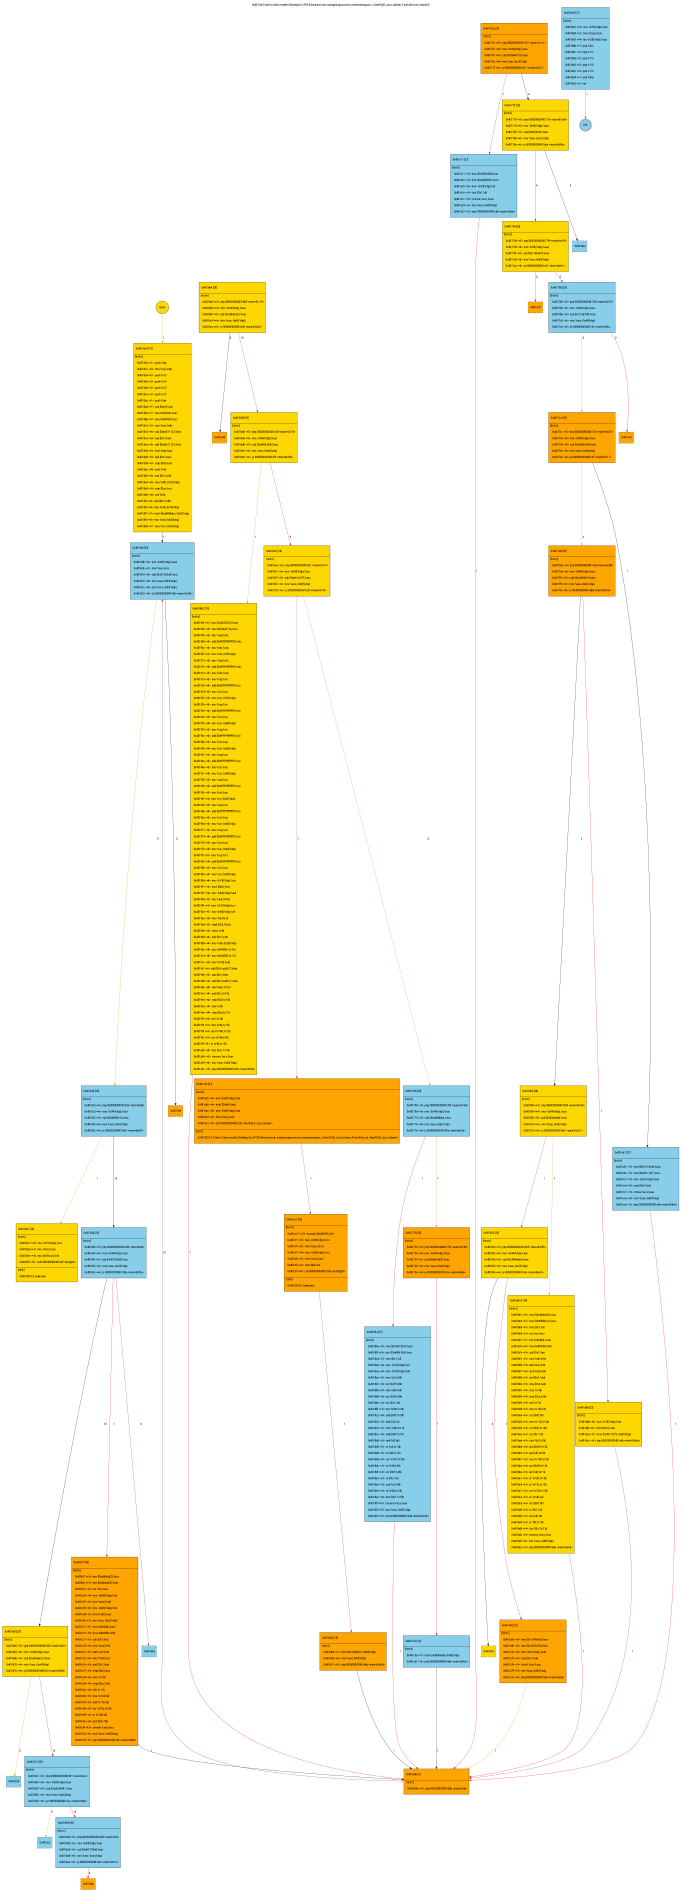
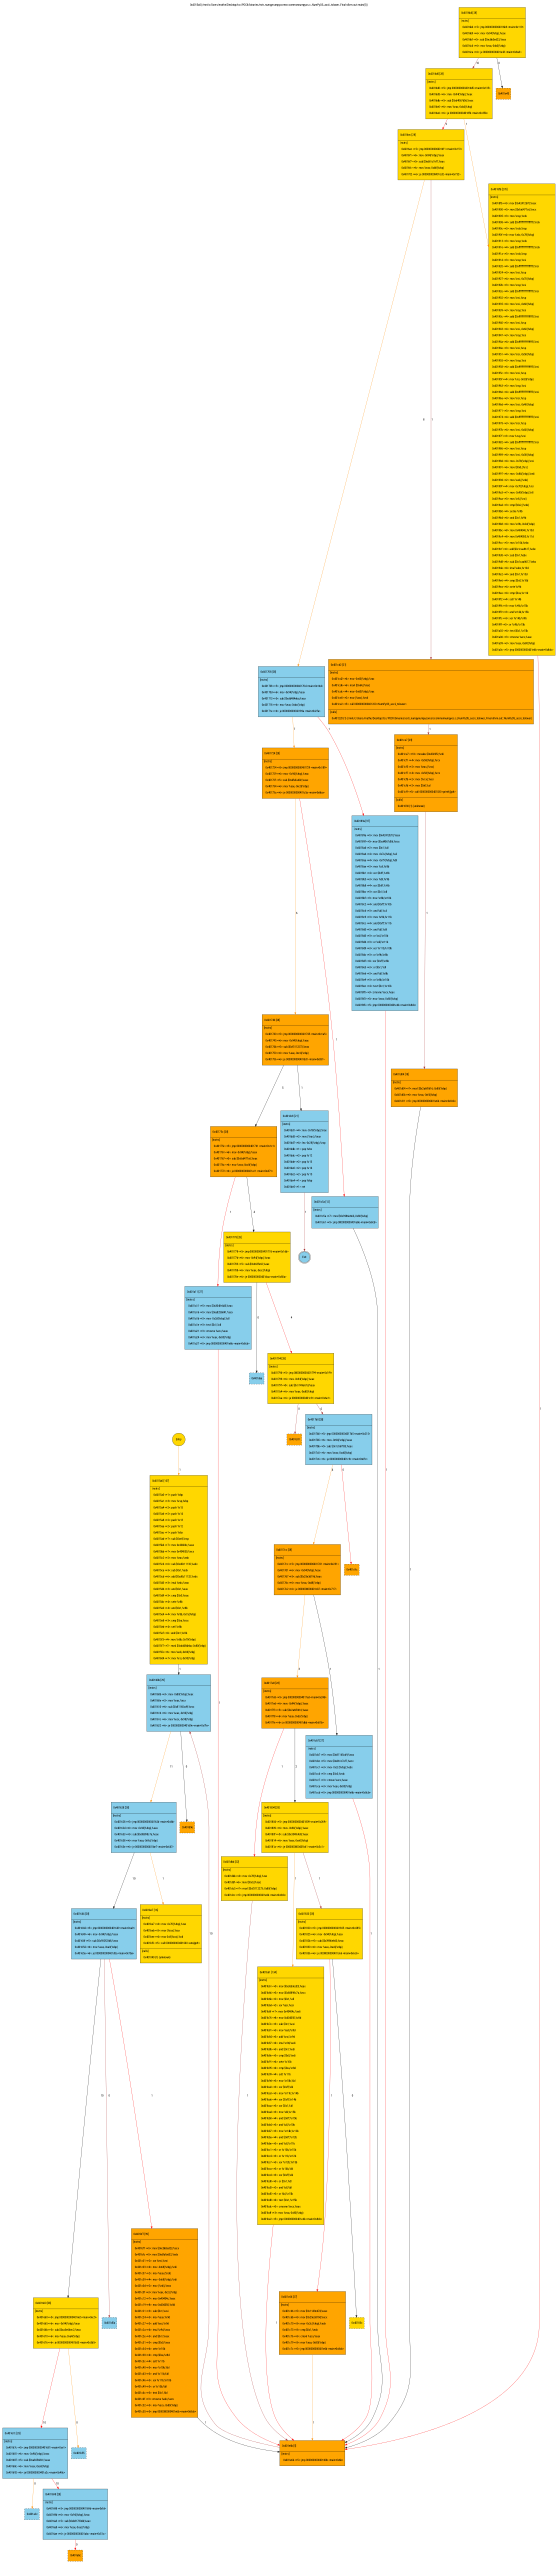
node "0x401740 [28]": added
